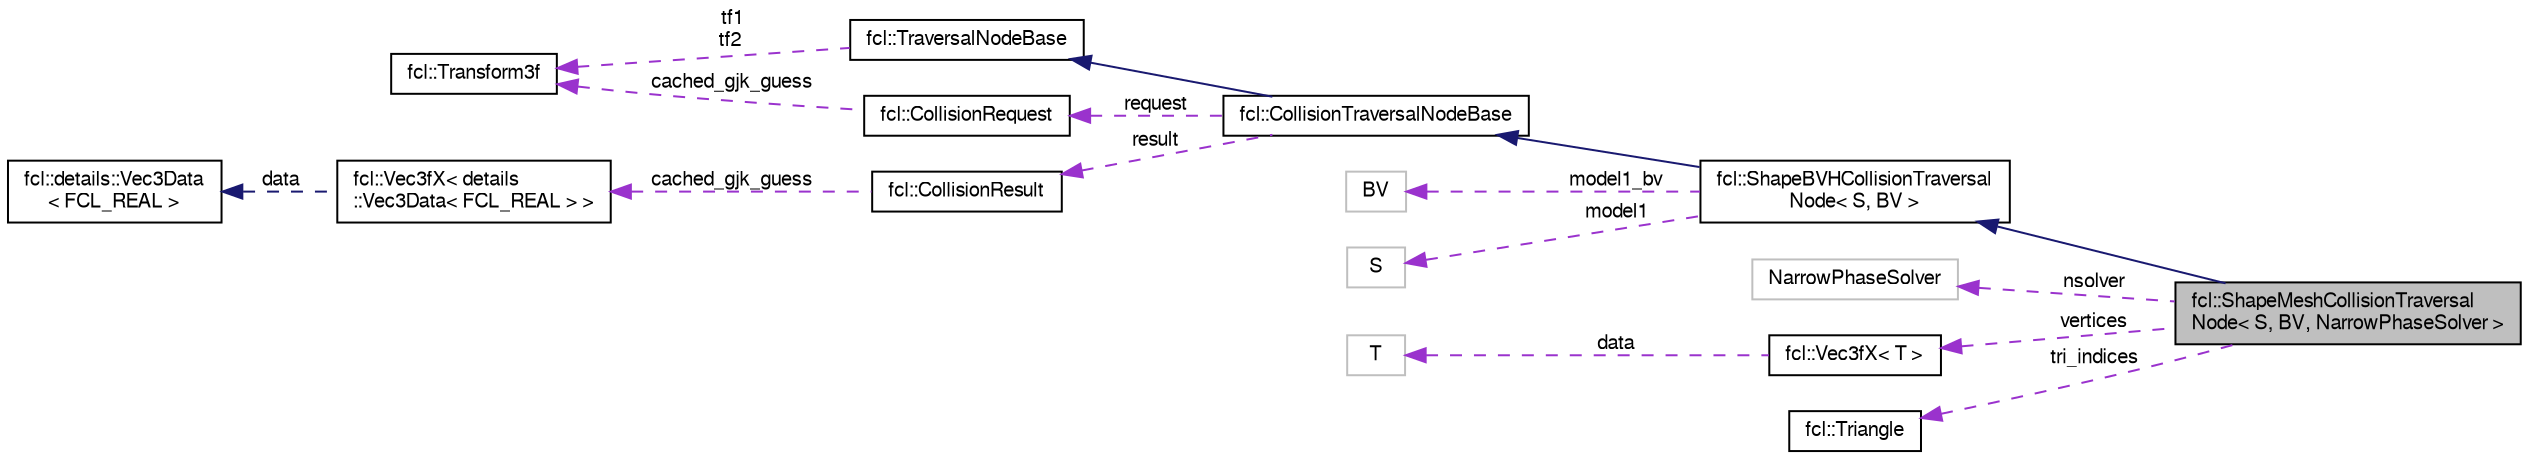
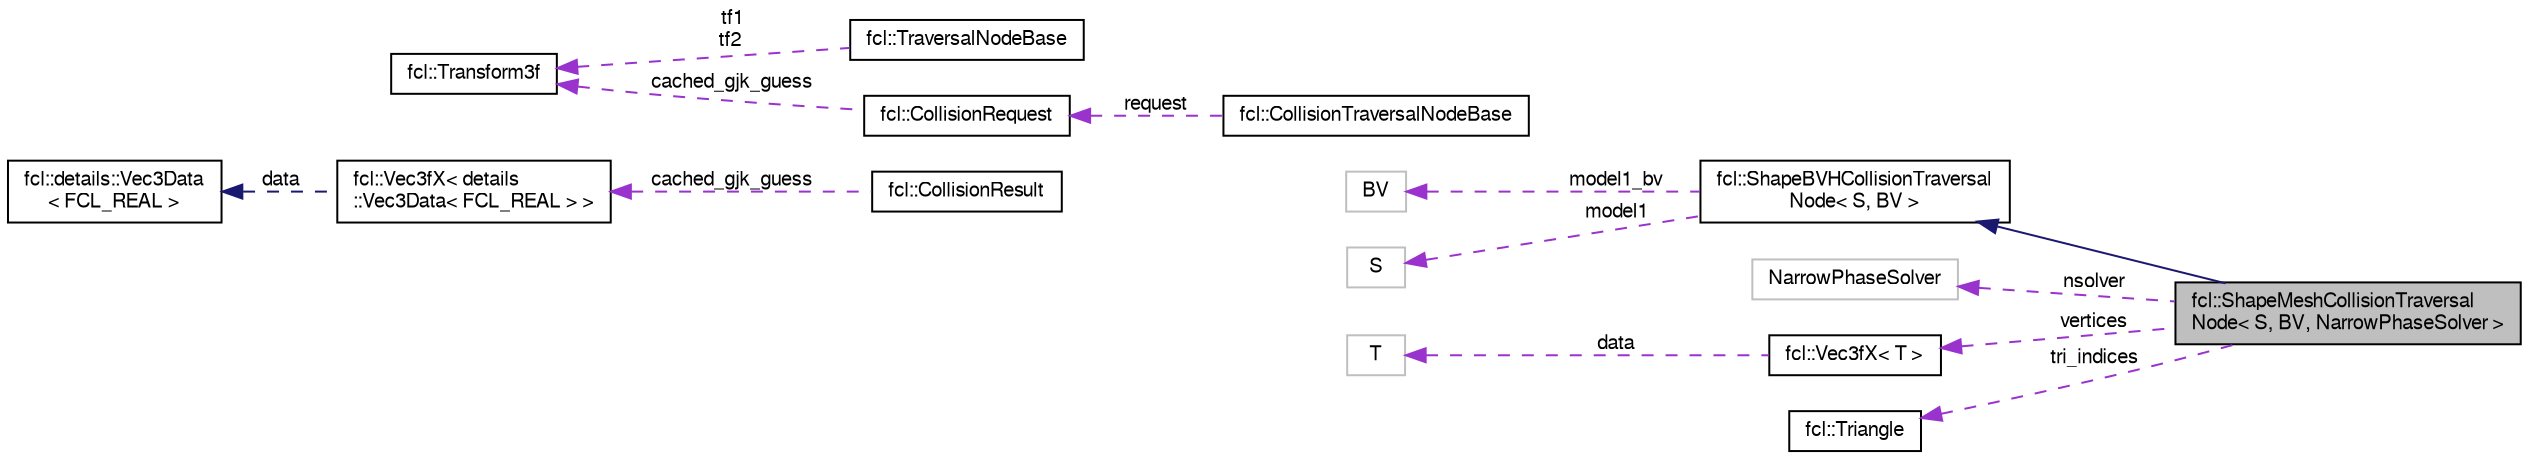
edge "fcl::CollisionTraversalNodeBase" -> "fcl::TraversalNodeBase": removed
edge "fcl::CollisionTraversalNodeBase" -> "fcl::CollisionResult": removed, label "result"
edge "fcl::ShapeBVHCollisionTraversal Node< S, BV >" -> "fcl::CollisionTraversalNodeBase": removed
